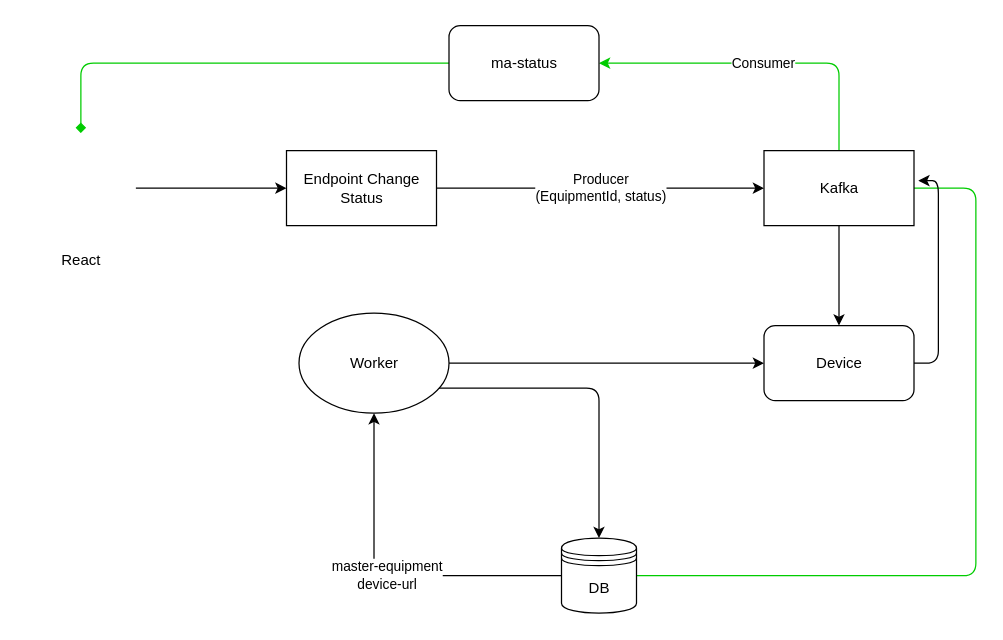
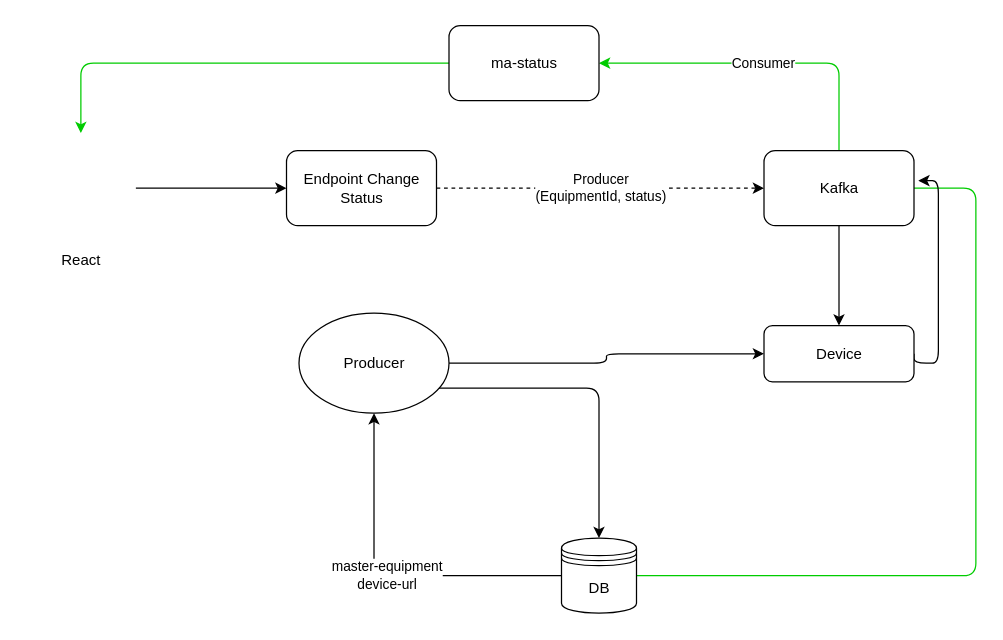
edge "ma-status" -> "React": arrowhead diamond -> classic
node "Endpoint Change Status": shape rectangle -> rounded rectangle
edge "Endpoint Change Status" -> "Kafka": style solid -> dashed
node "Kafka": shape rectangle -> rounded rectangle
node "Worker": label "Worker" -> "Producer"
node "Device": size 150x75 -> 150x56
